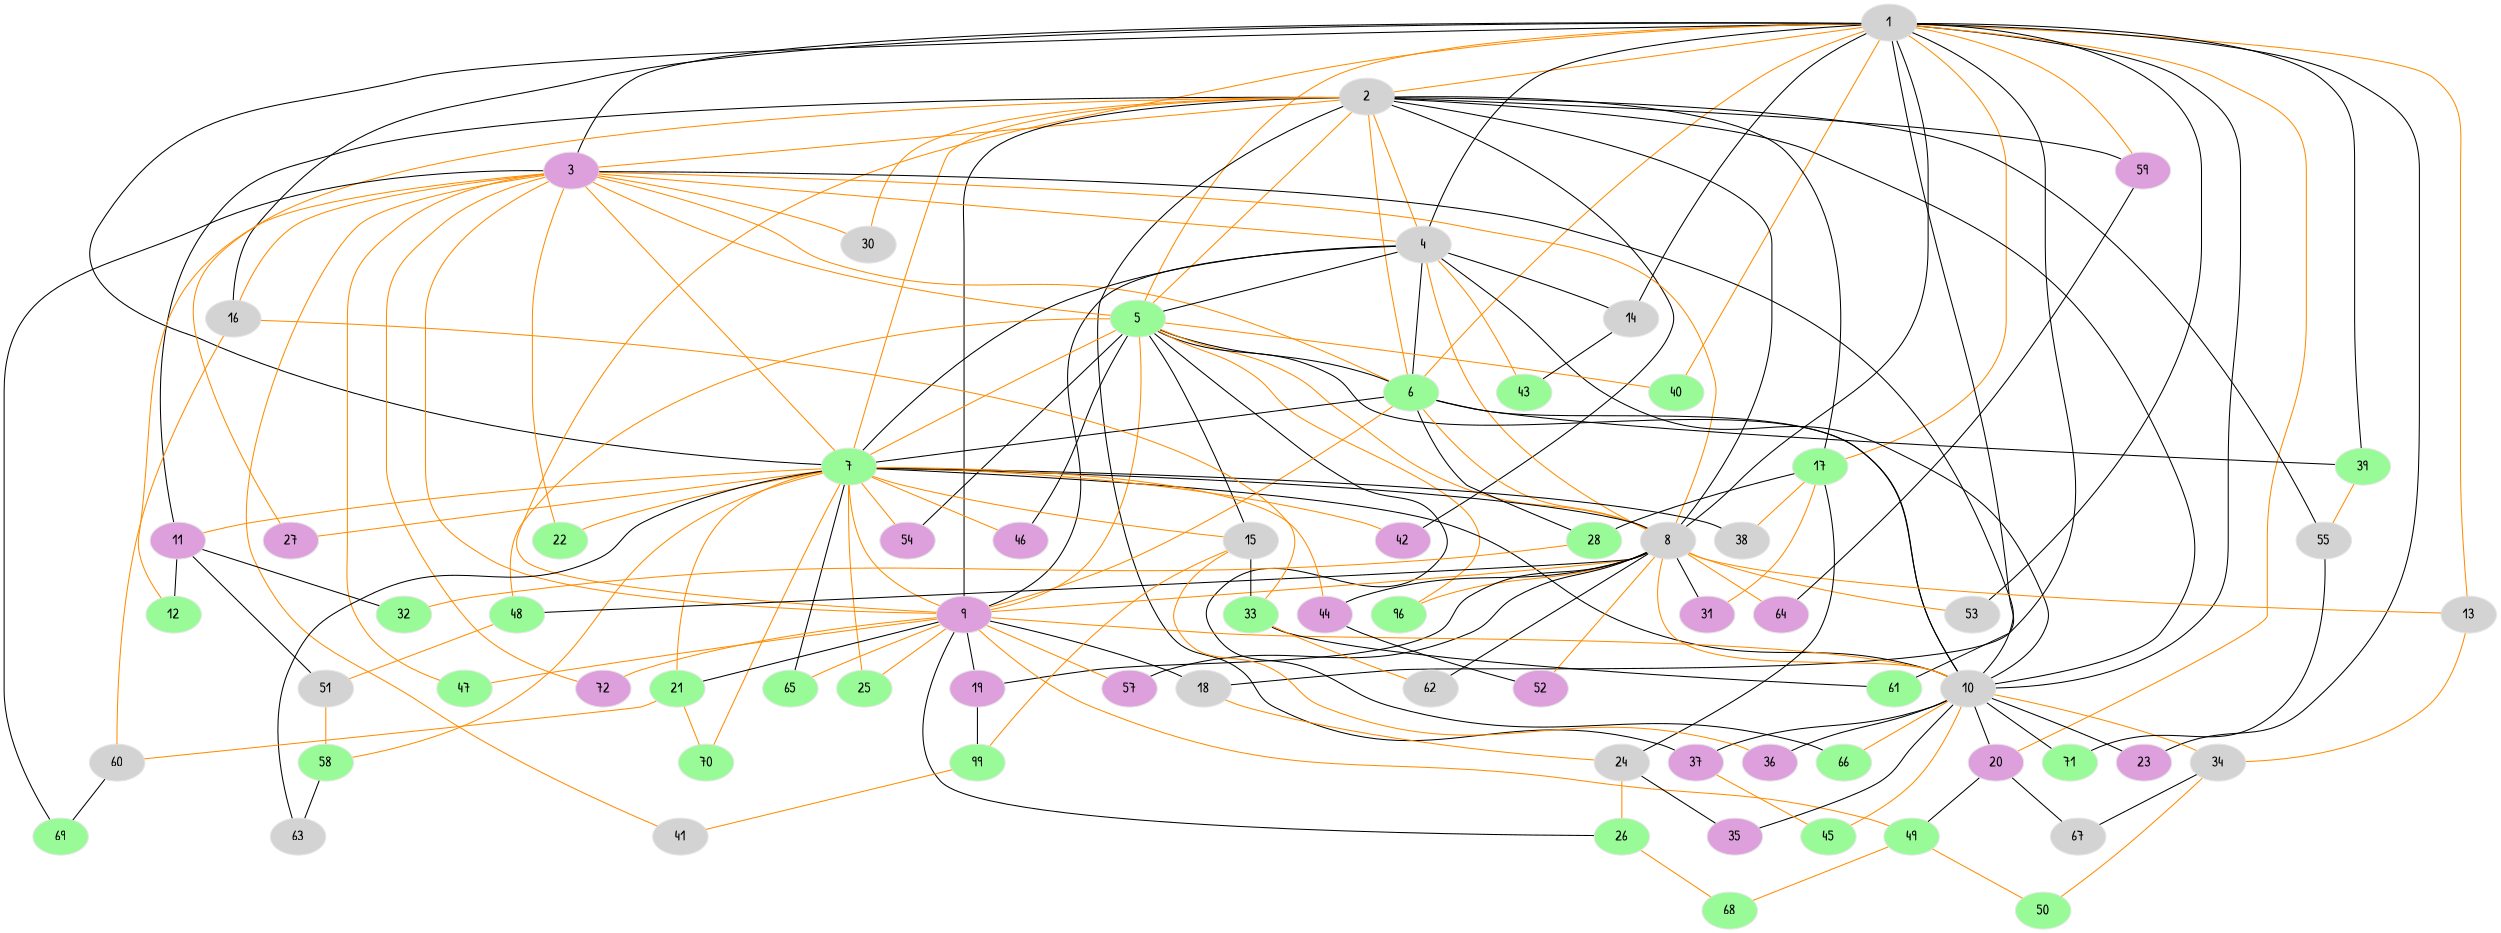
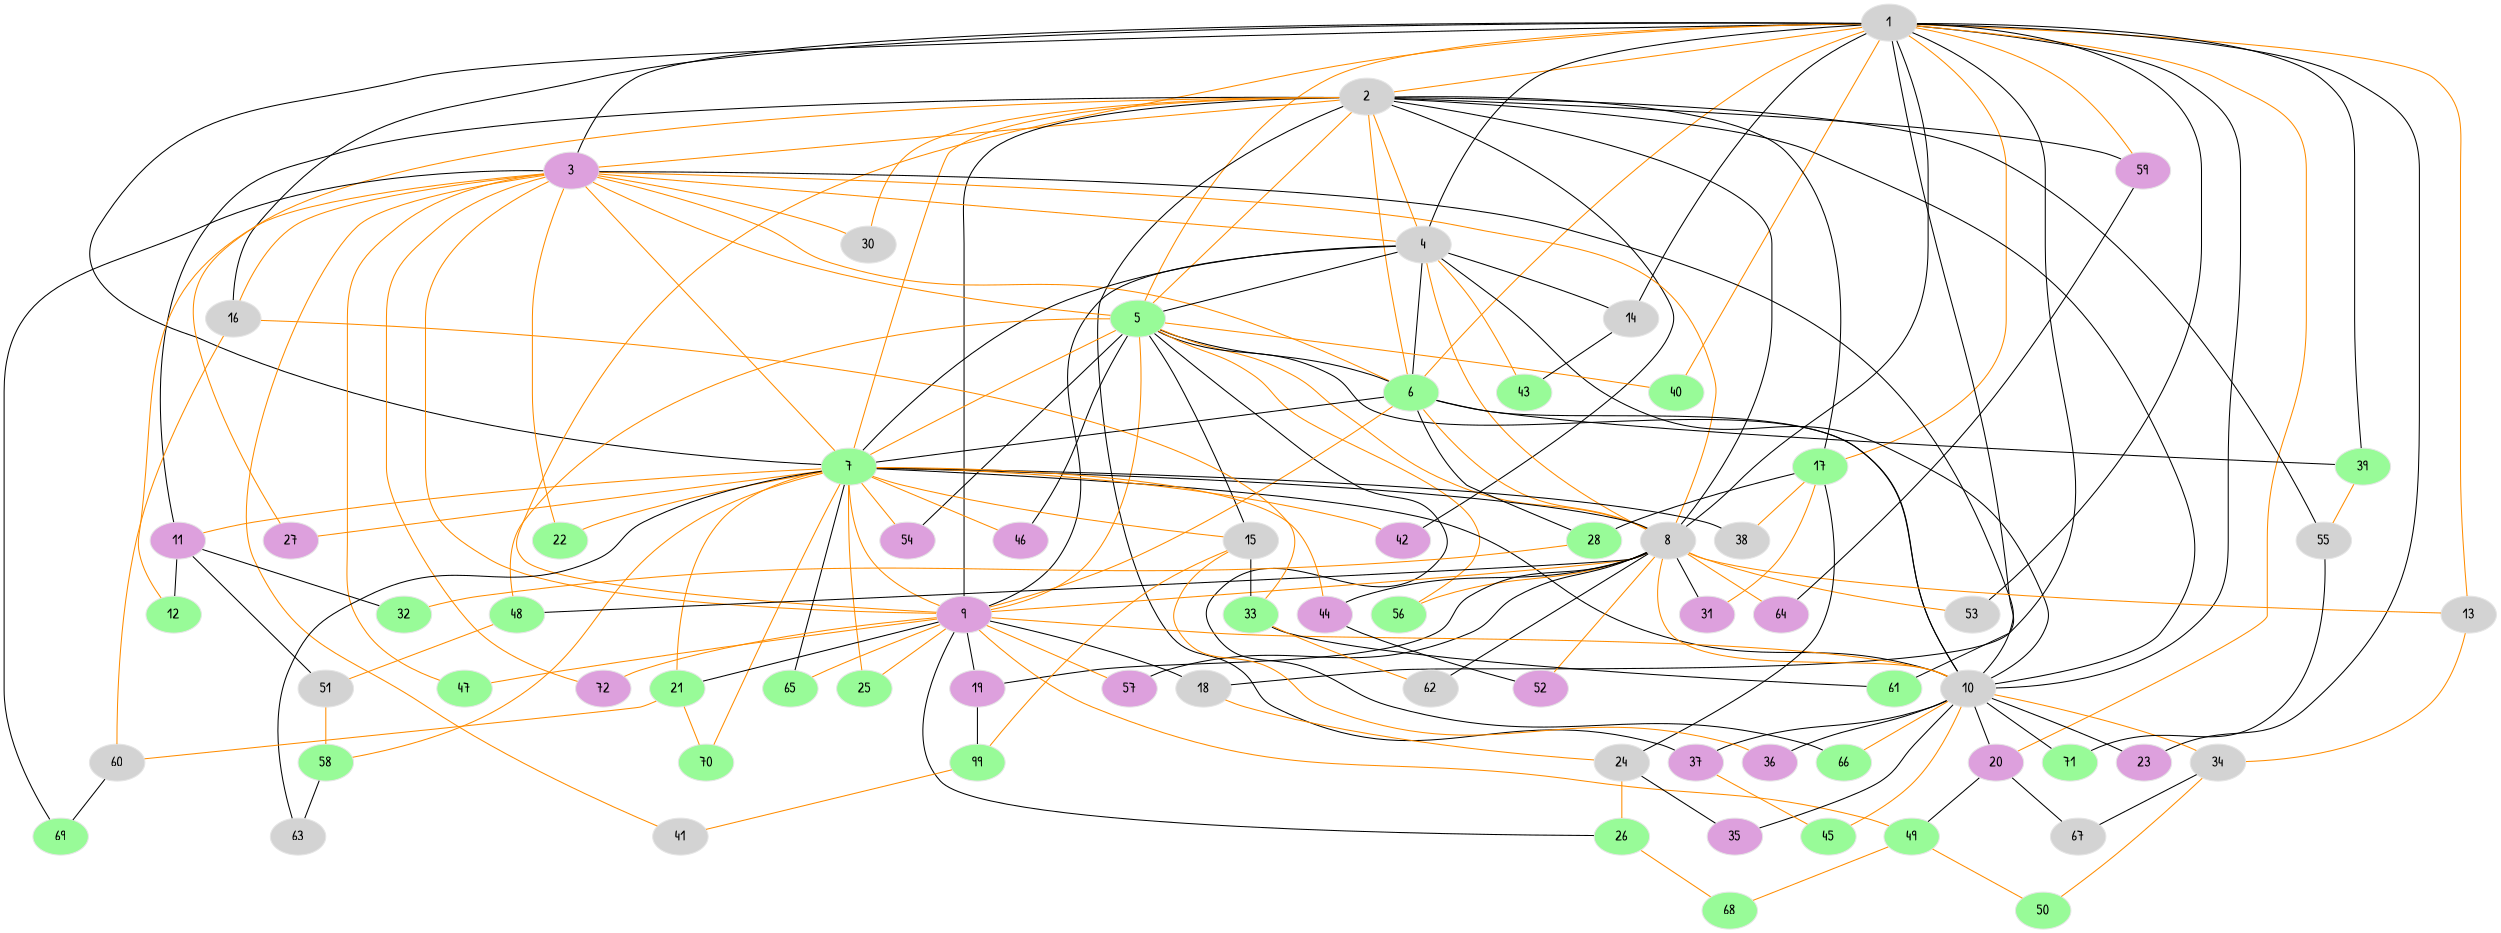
node "96": label "96" -> "56"
